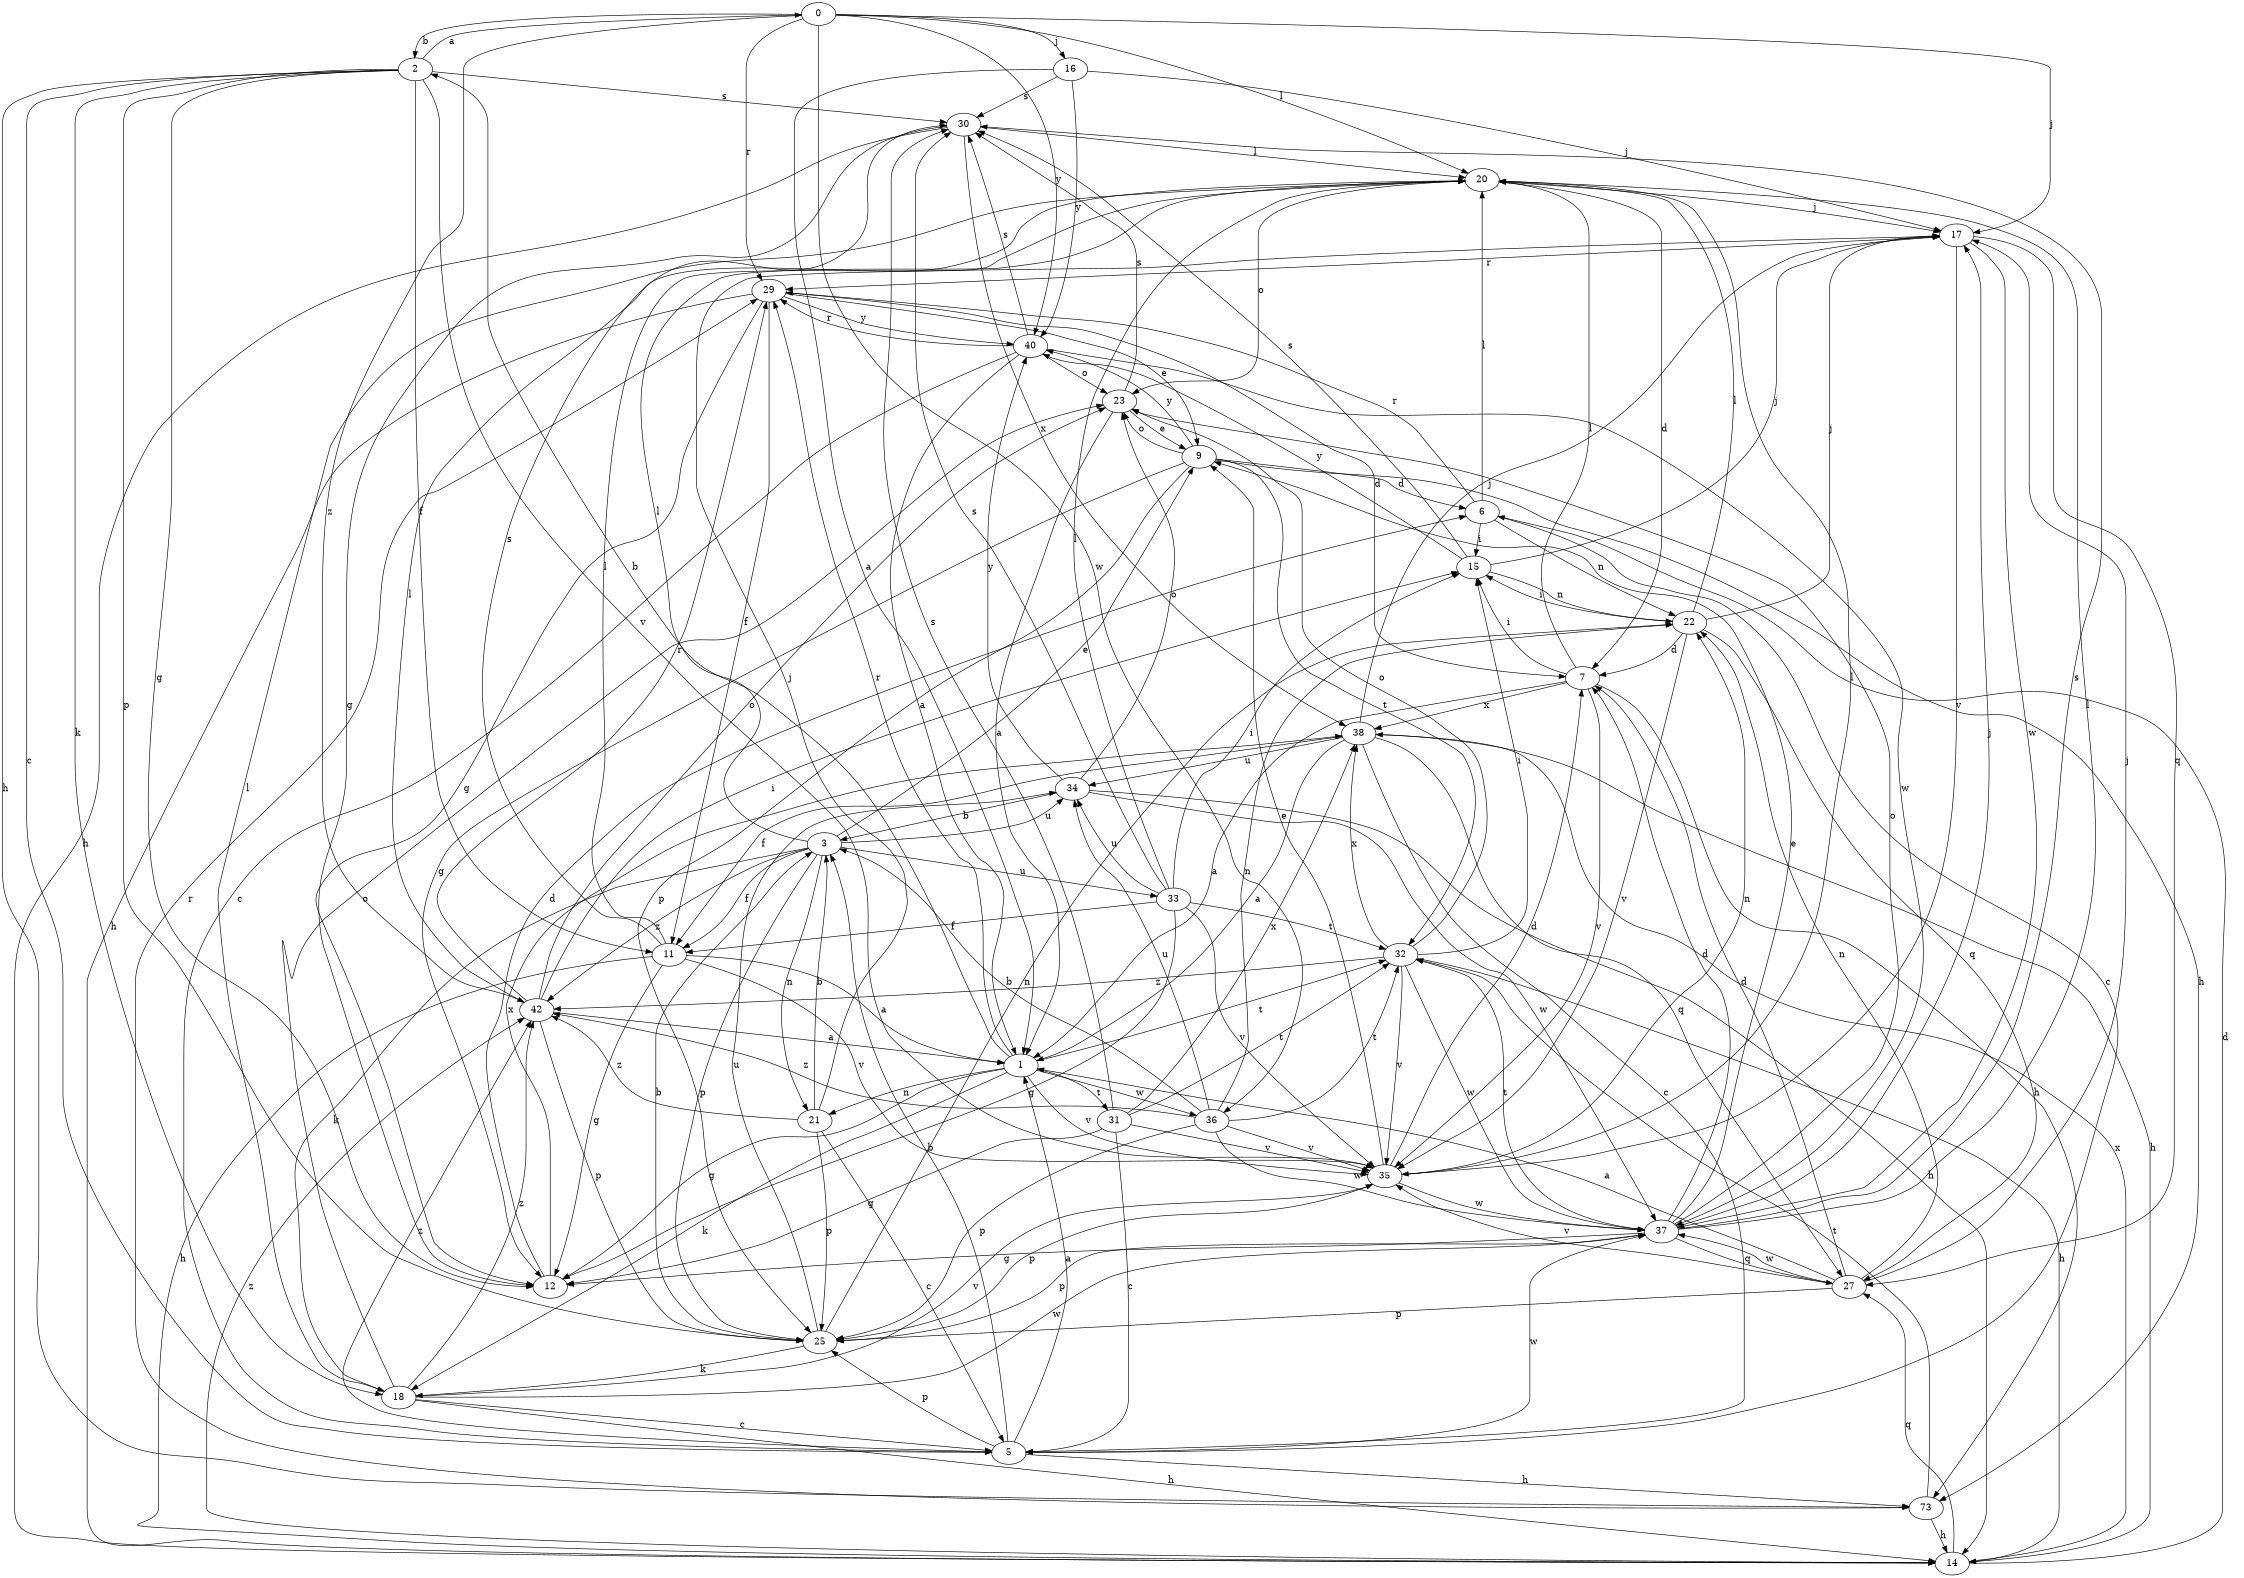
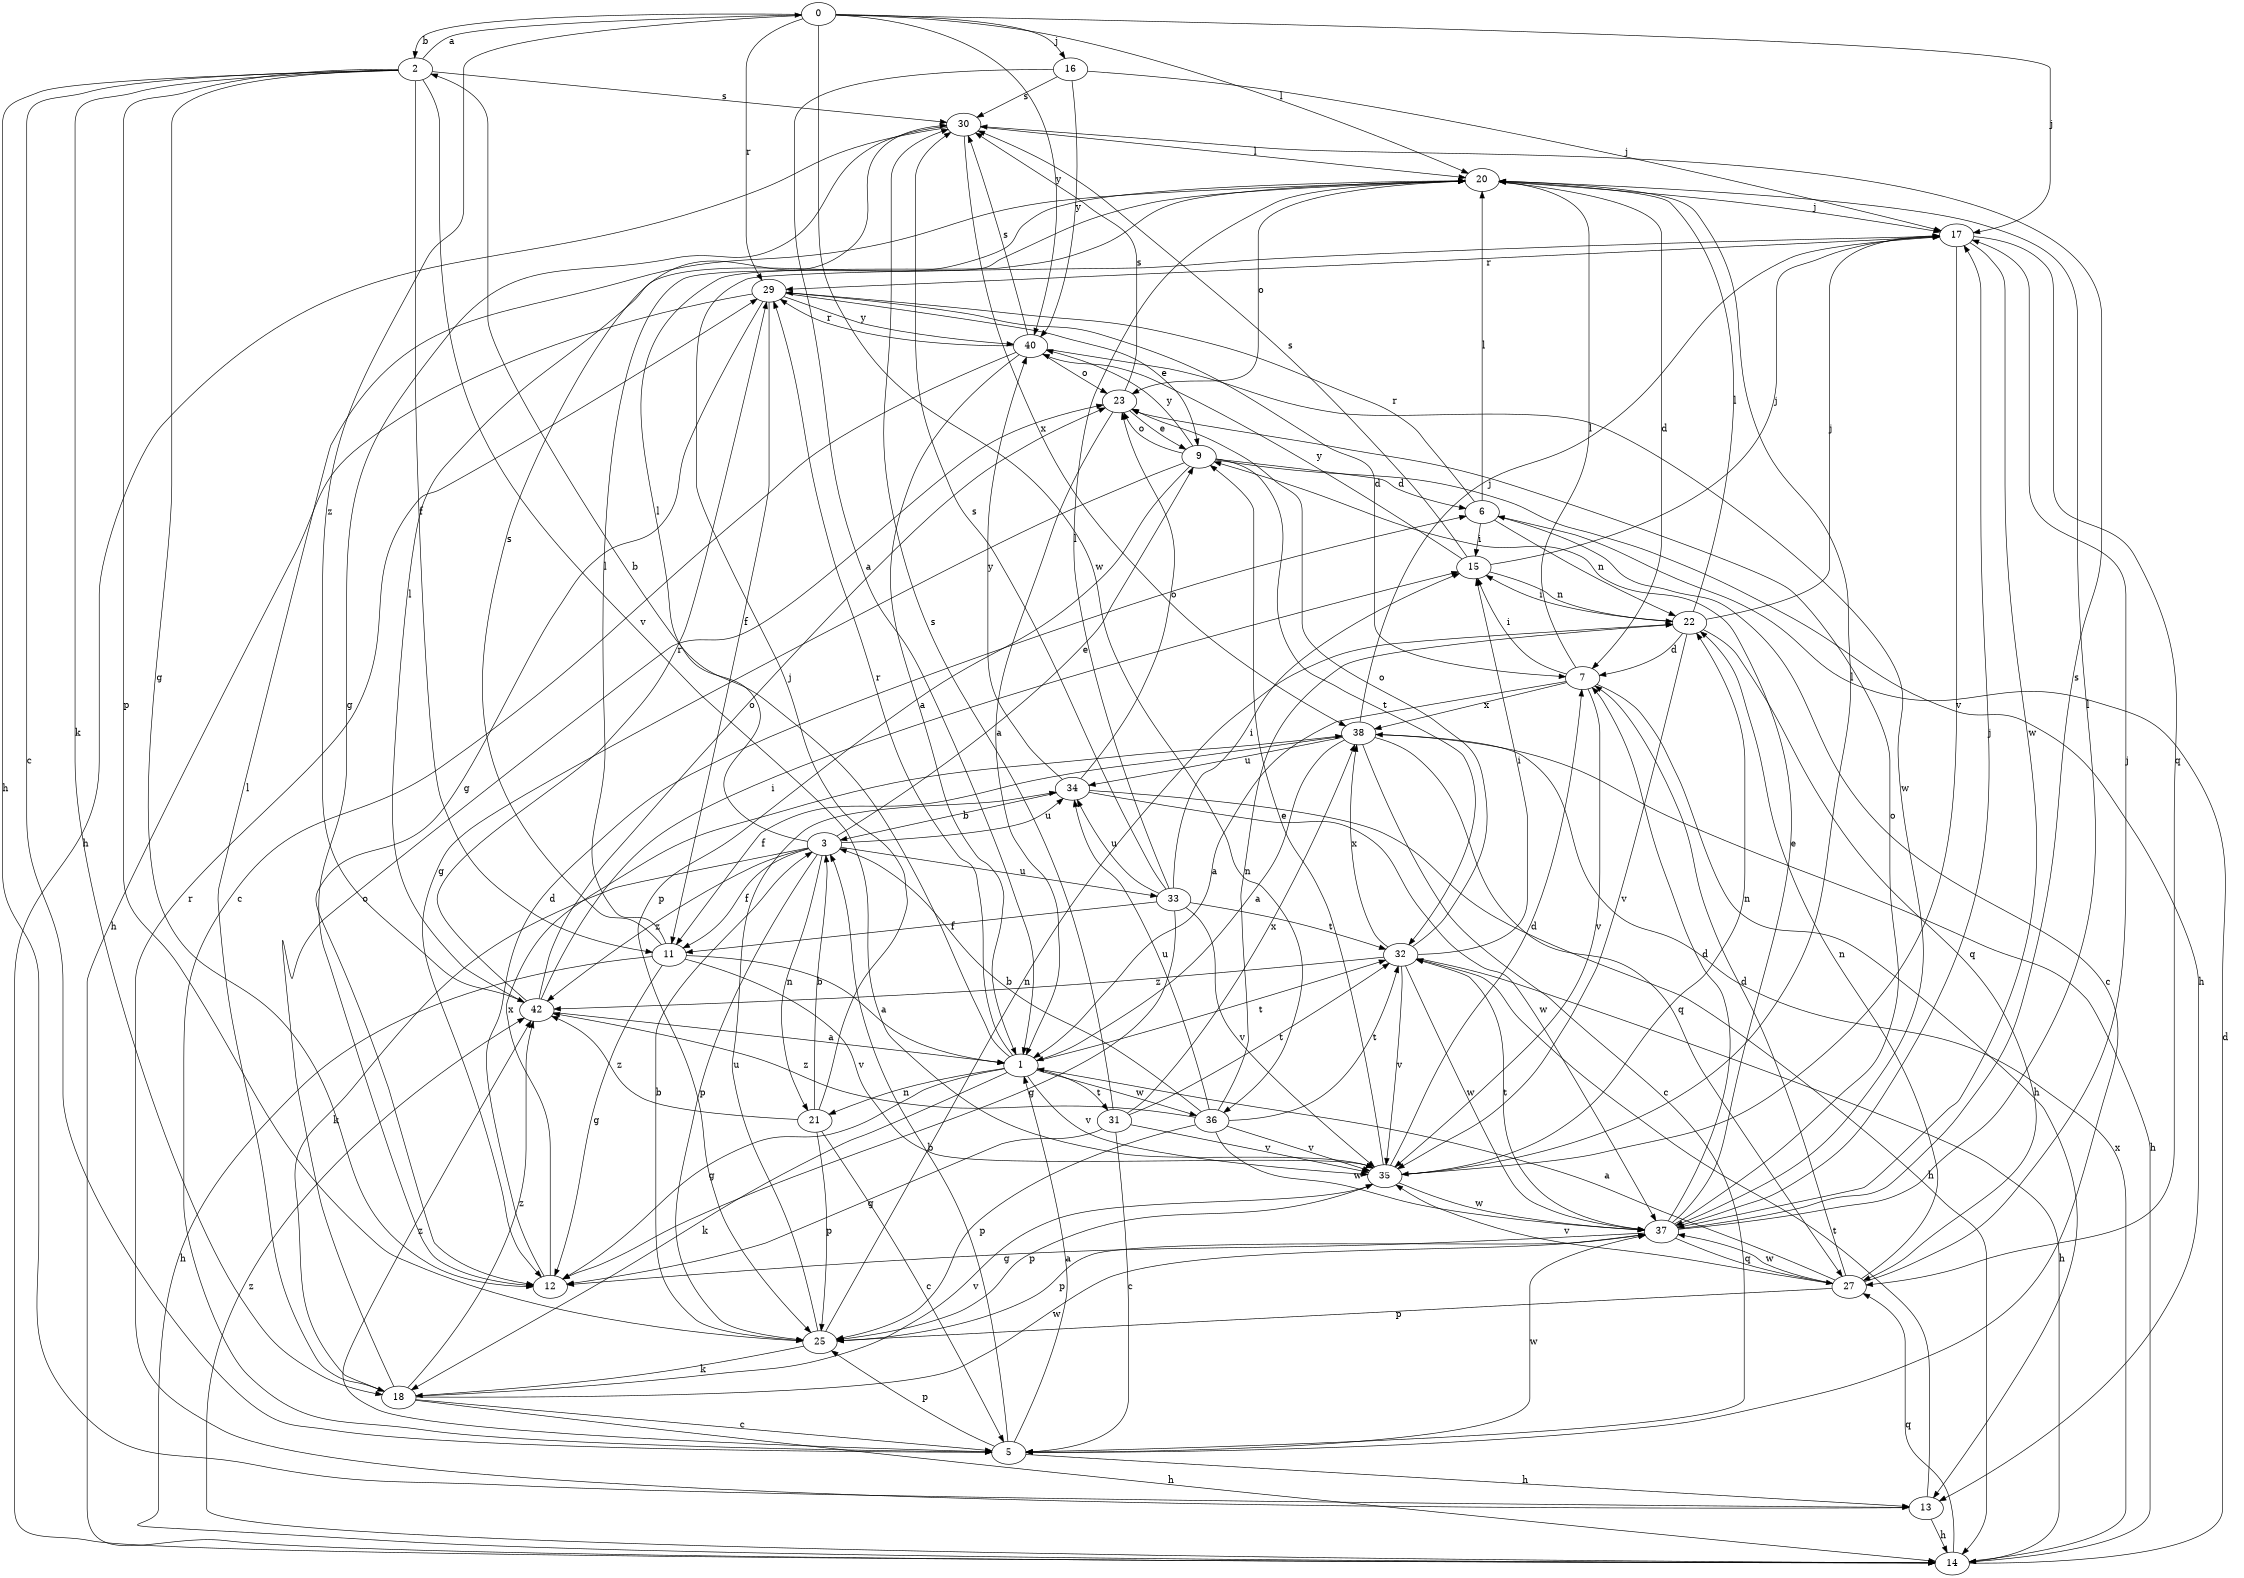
edge "42" -> "25": removed, label "p"
node "73": label "73" -> "13"
